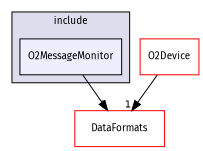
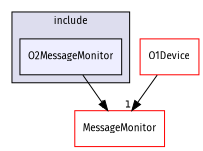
node "O2Device": label "O2Device" -> "O1Device"
node "DataFormats": label "DataFormats" -> "MessageMonitor"
